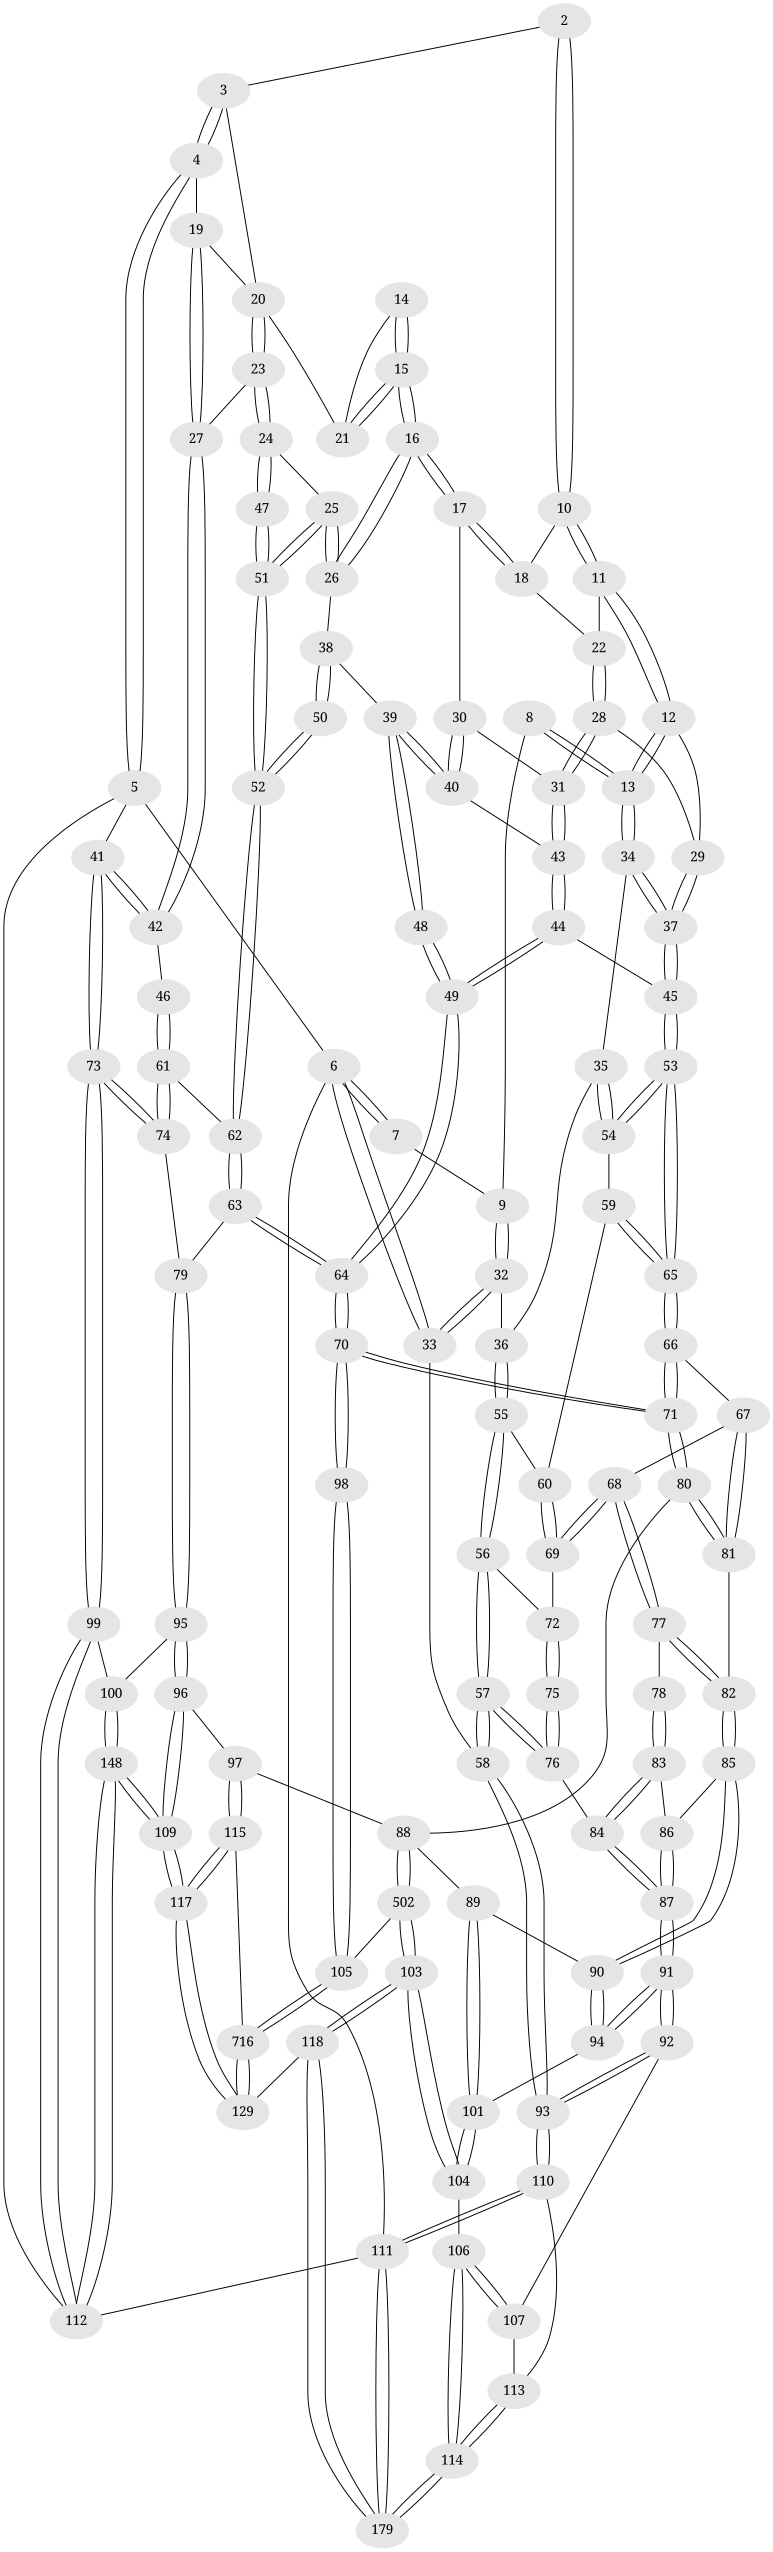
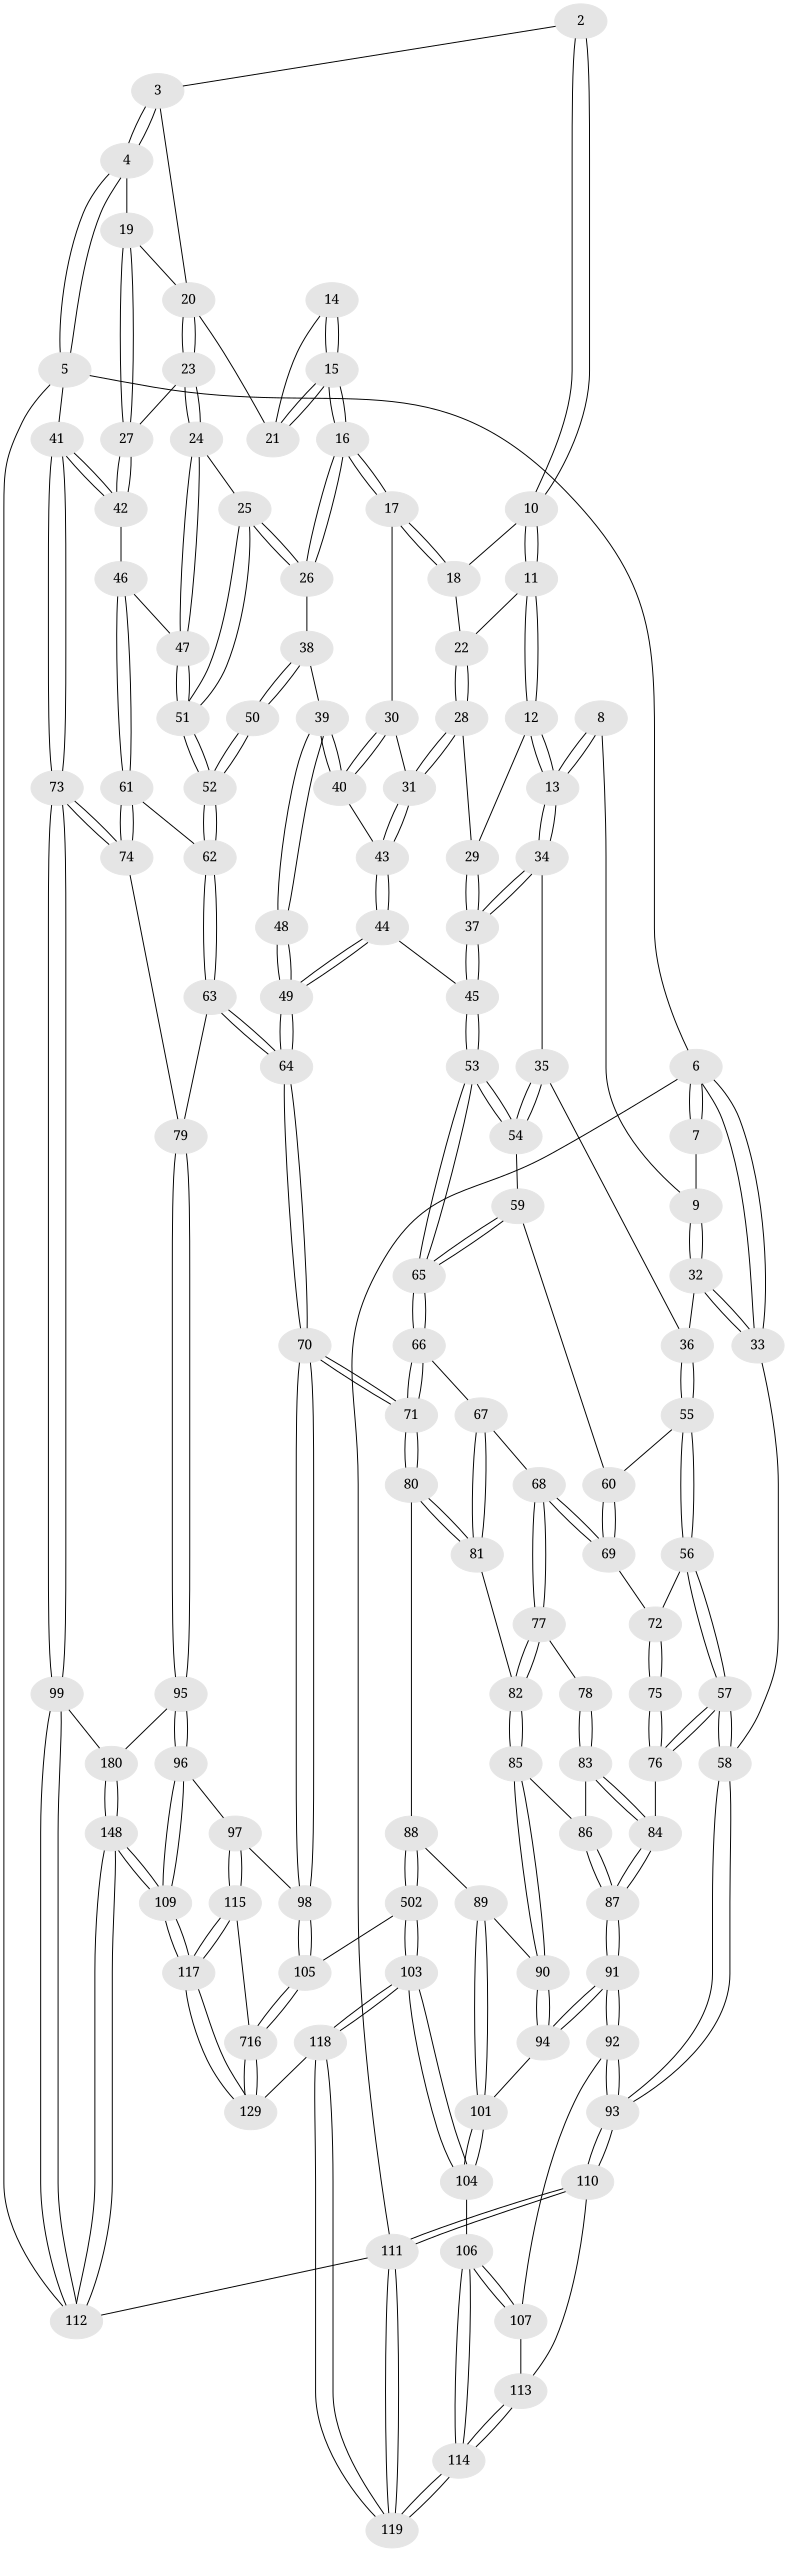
edge "46" -- "47": added
node "100": label "100" -> "180"
edge "97" -- "88": now "97" -- "98"
node "179": label "179" -> "119"
